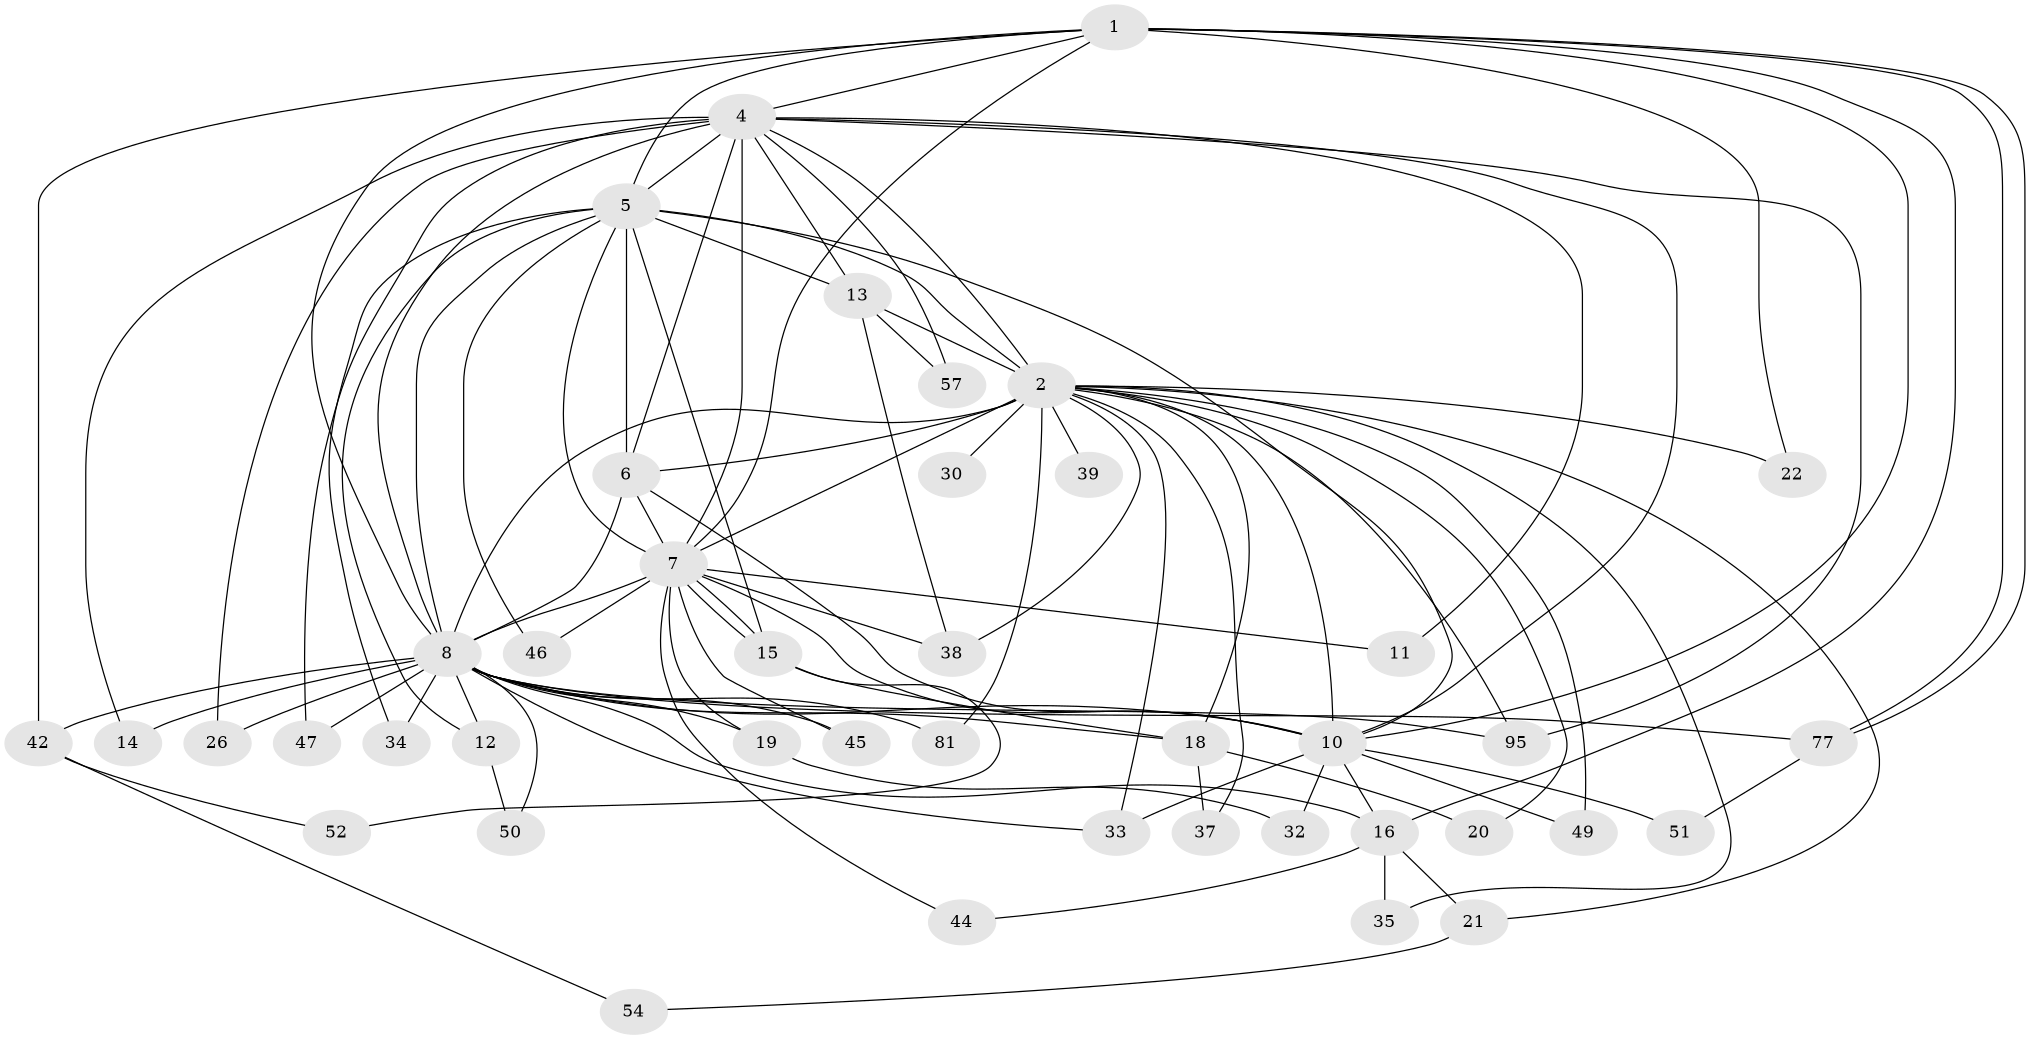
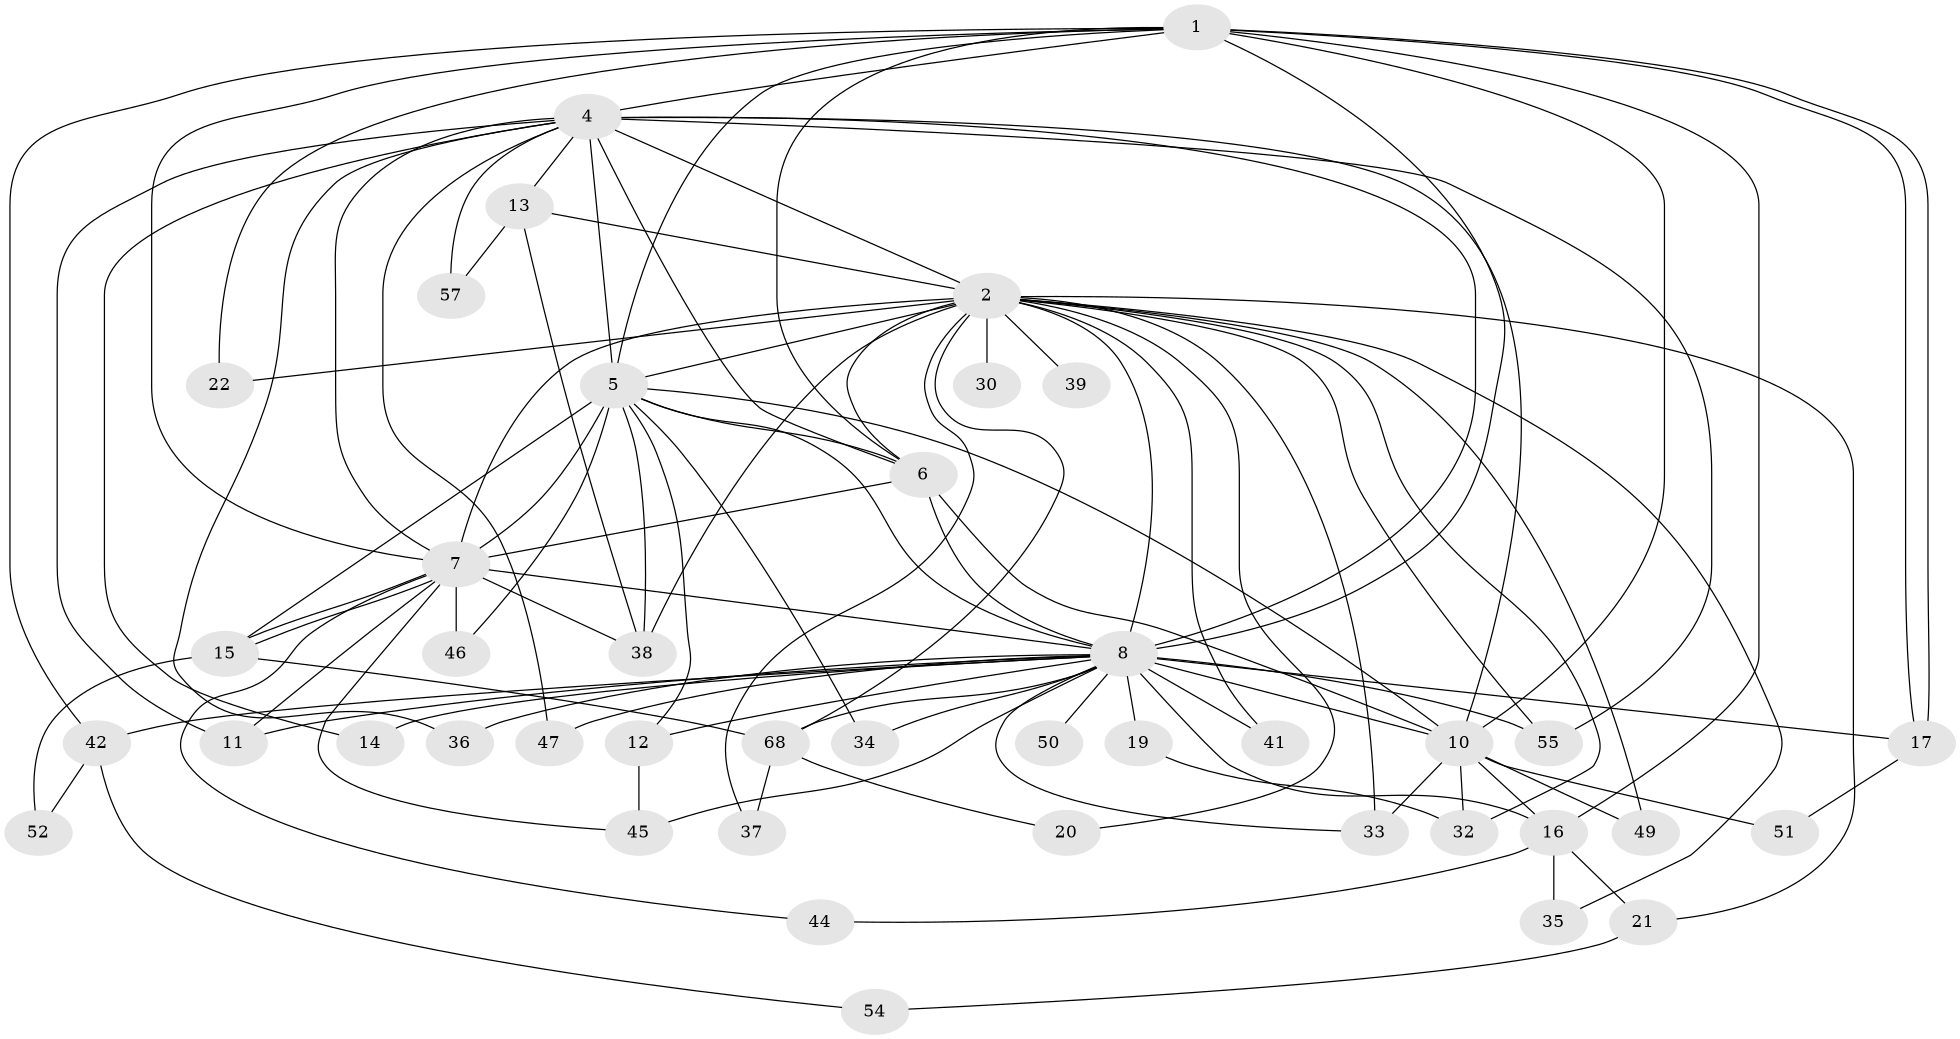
edge "1" -- "6": added
edge "5" -- "13": now "5" -- "38"
edge "2" -- "10": now "2" -- "32"
edge "7" -- "19": removed
edge "7" -- "10": removed
edge "8" -- "11": added
node "26": label "26" -> "36"
node "81": label "81" -> "41"
node "18": label "18" -> "68"
node "95": label "95" -> "55"
node "77": label "77" -> "17"
edge "12" -- "50": now "12" -- "45"
